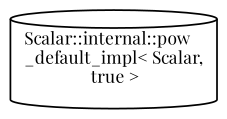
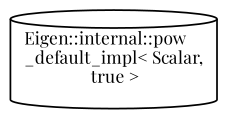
node "Scalar::internal::pow _default_impl< Scalar, true >": label "Scalar::internal::pow _default_impl< Scalar, true >" -> "Eigen::internal::pow _default_impl< Scalar, true >"
